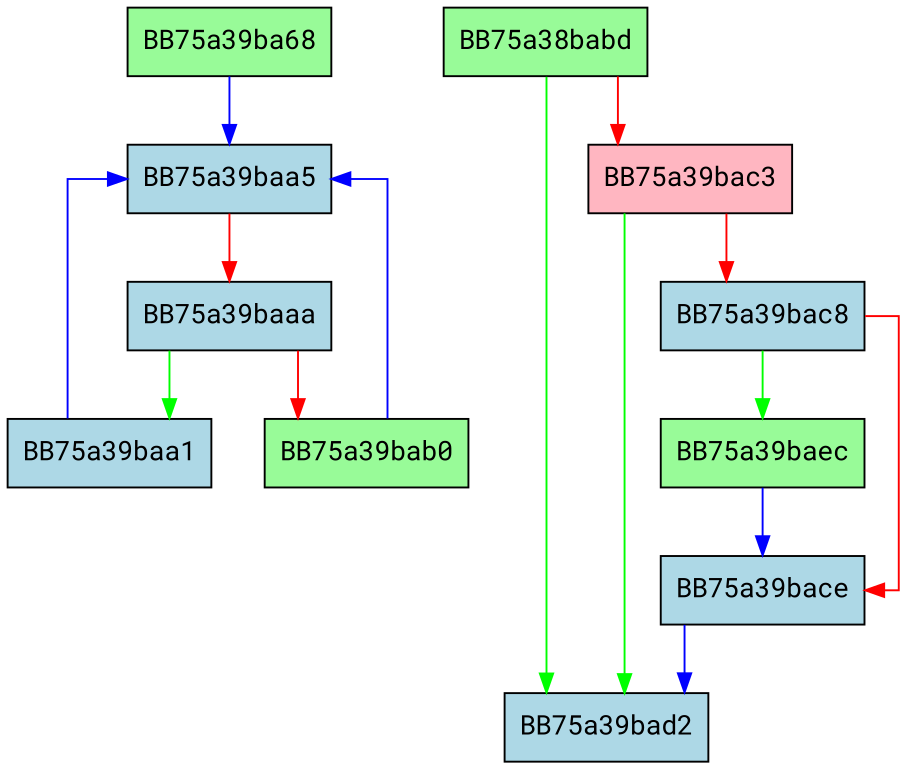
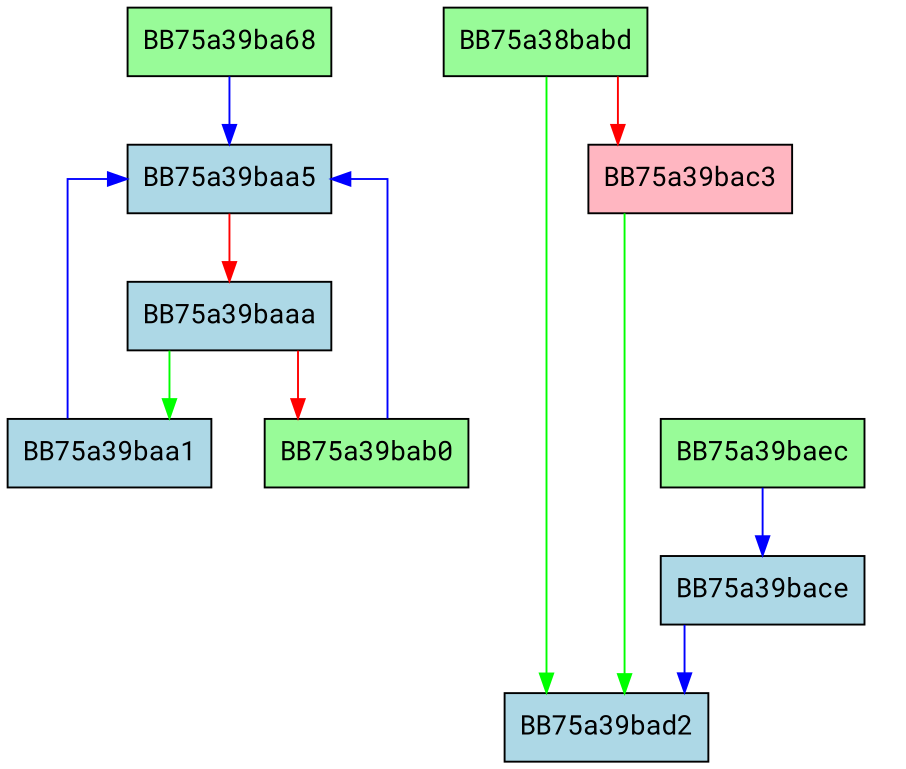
node "BB75a39bac8": removed
